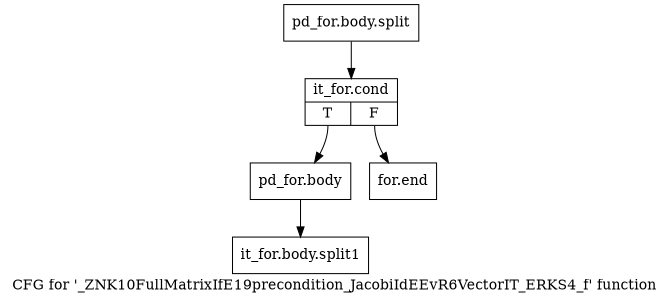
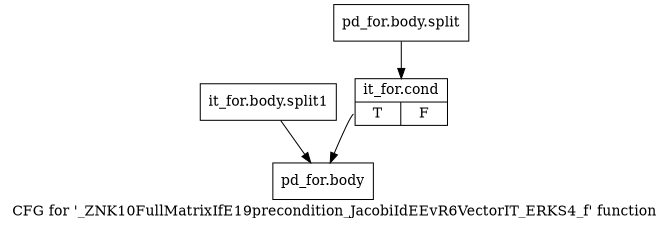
node "for.end": removed
edge "pd_for.body" -> "it_for.body.split1": reversed
